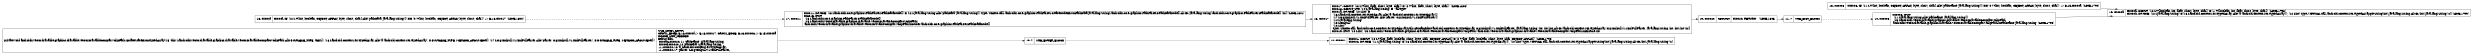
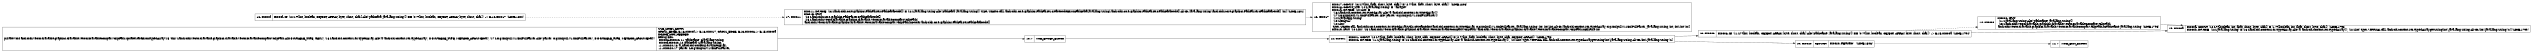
edge "18: 0x0017" -> "19: 0x0020": now "12: 0x0001" -> "19: 0x0020"
edge "11: ?" -> "14: 0x0008": now "13: 0x0006" -> "14: 0x0008"
edge "12: 0x0001" -> "13: 0x0006": added
